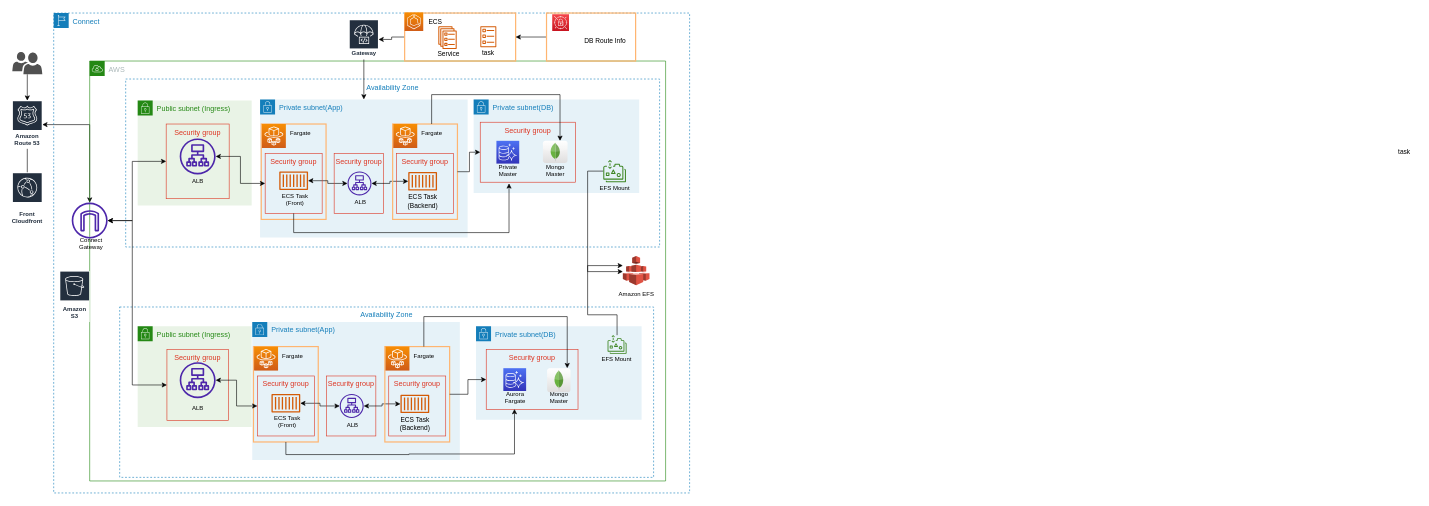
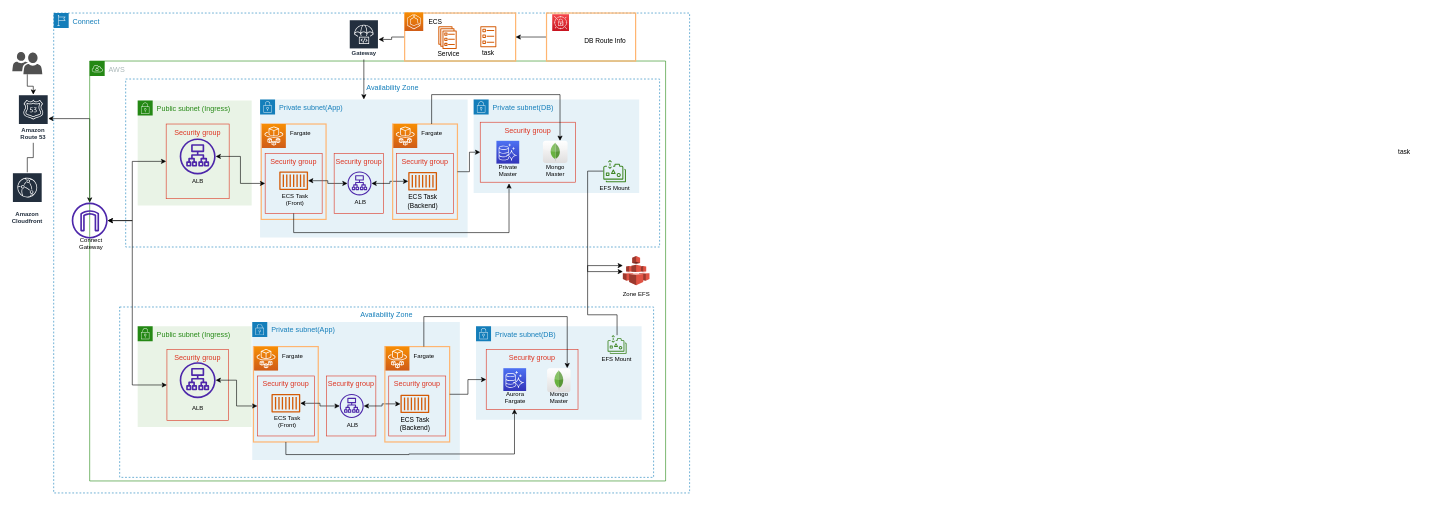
node "Amazon Route 53": moved (27, 125) -> (33, 119)
node "Front Cloudfront": label "Front Cloudfront" -> "Amazon Cloudfront"
node "Amazon EFS": label "Amazon EFS" -> "Zone EFS"
node "Amazon S3": removed
